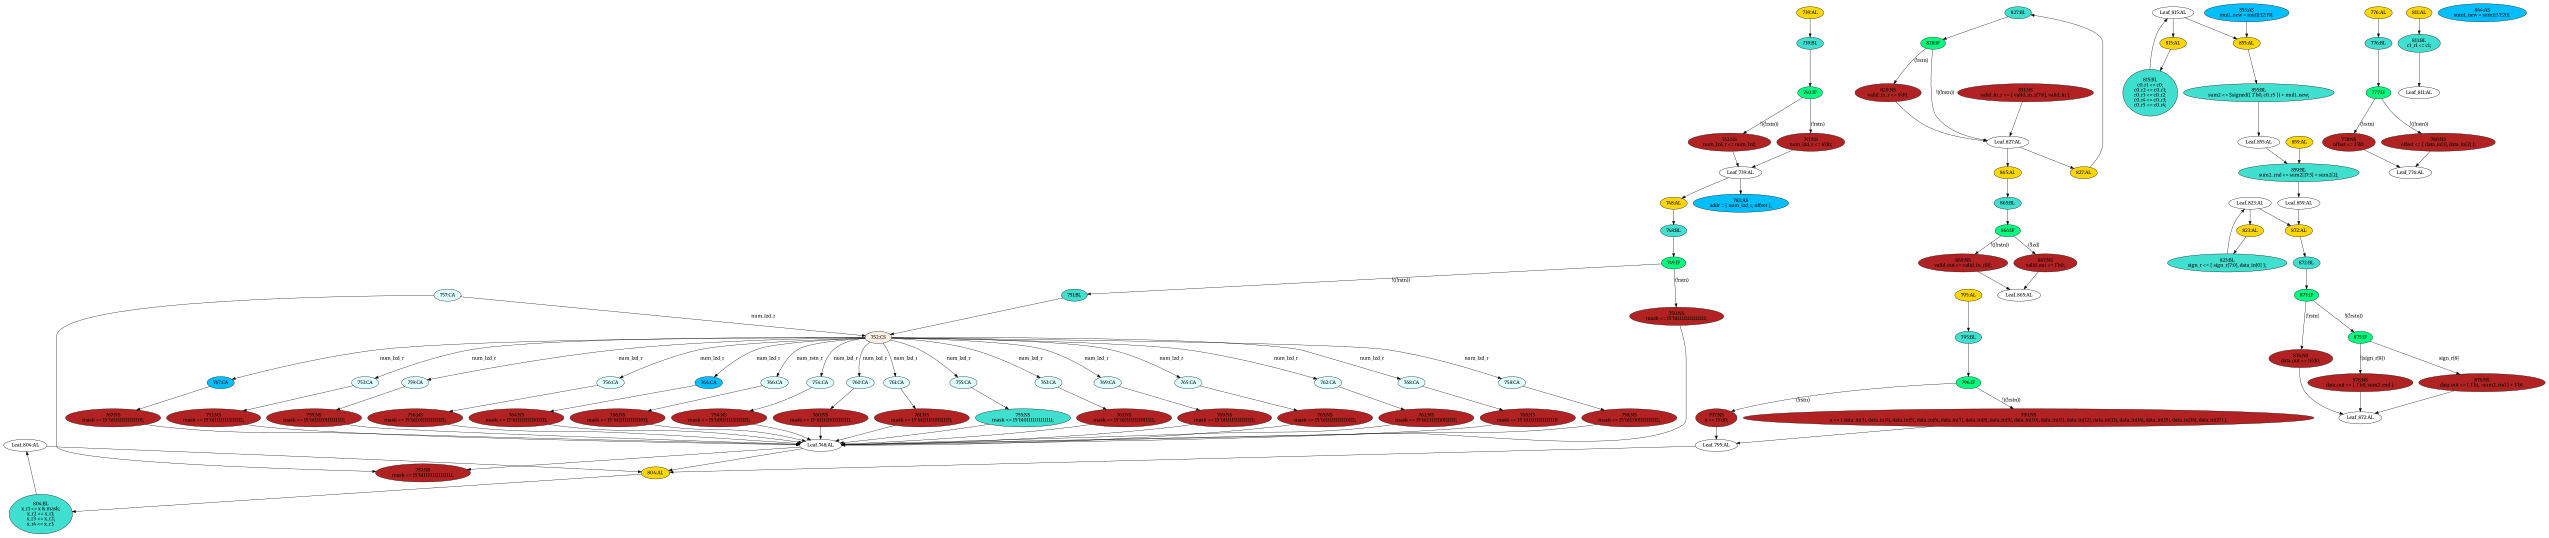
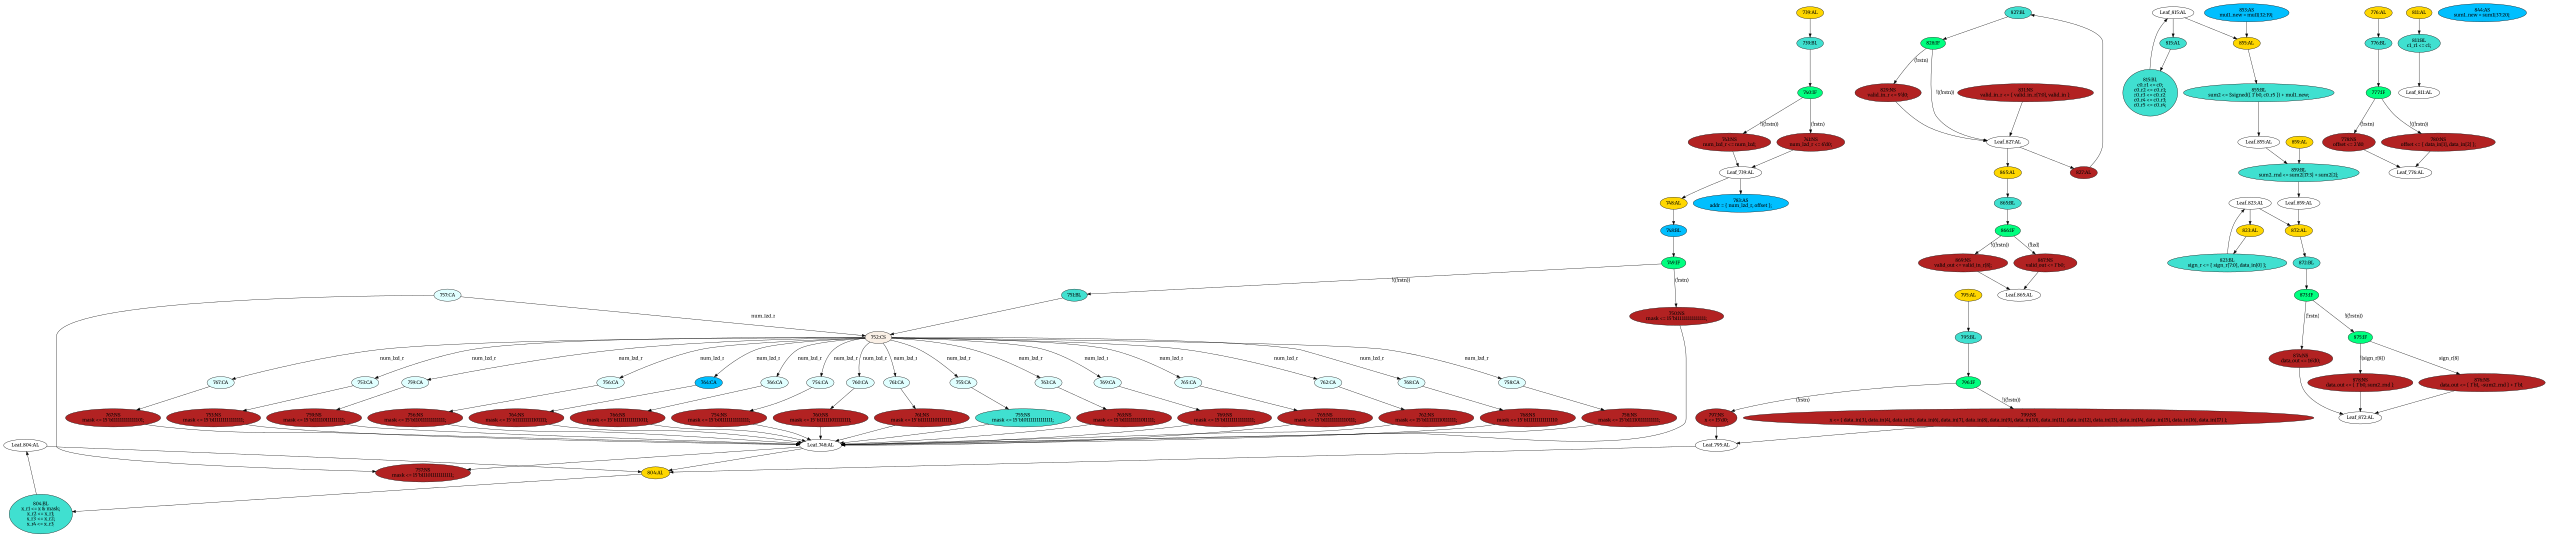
node "815:AL": fillcolor gold -> turquoise
node "827:AL": fillcolor gold -> firebrick
node "748:BL": fillcolor turquoise -> deepskyblue
edge "752:CS" -> "766:CA": label "num_rstn_r" -> "num_lzd_r"
node "767:CA": fillcolor deepskyblue -> lightcyan
